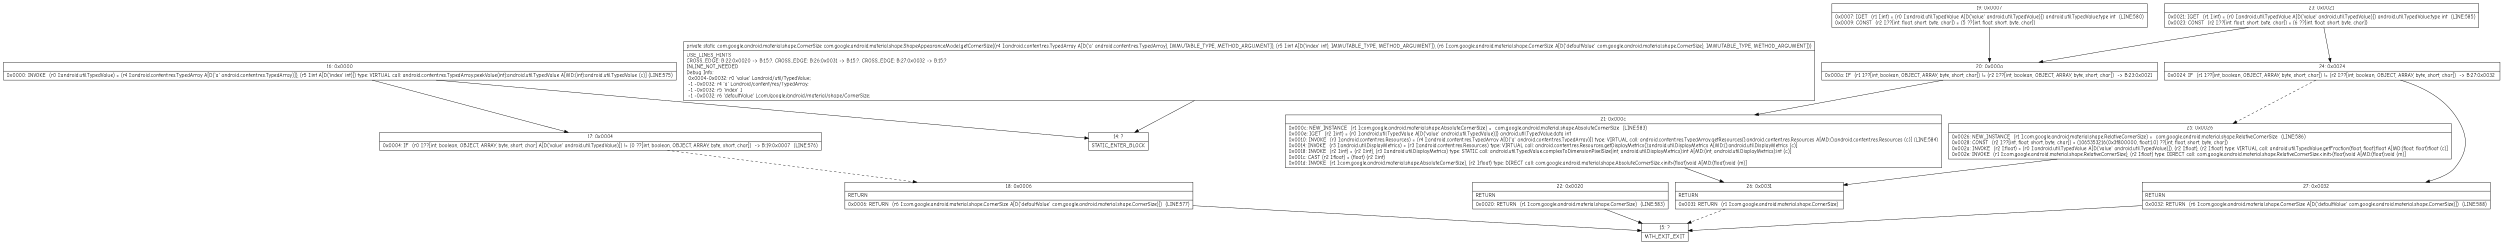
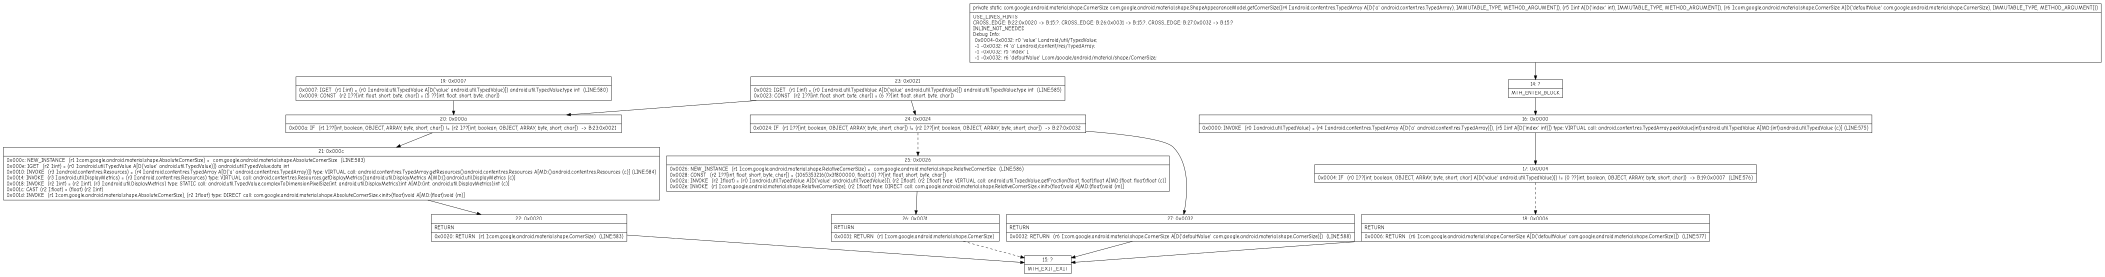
edge "16: 0x0000" -> "14: ?": reversed
node "14: ?": text "STATIC_ENTER_BLOCK" -> "MTH_ENTER_BLOCK"
edge "21: 0x000c" -> "26: 0x0031": now "21: 0x000c" -> "22: 0x0020"
